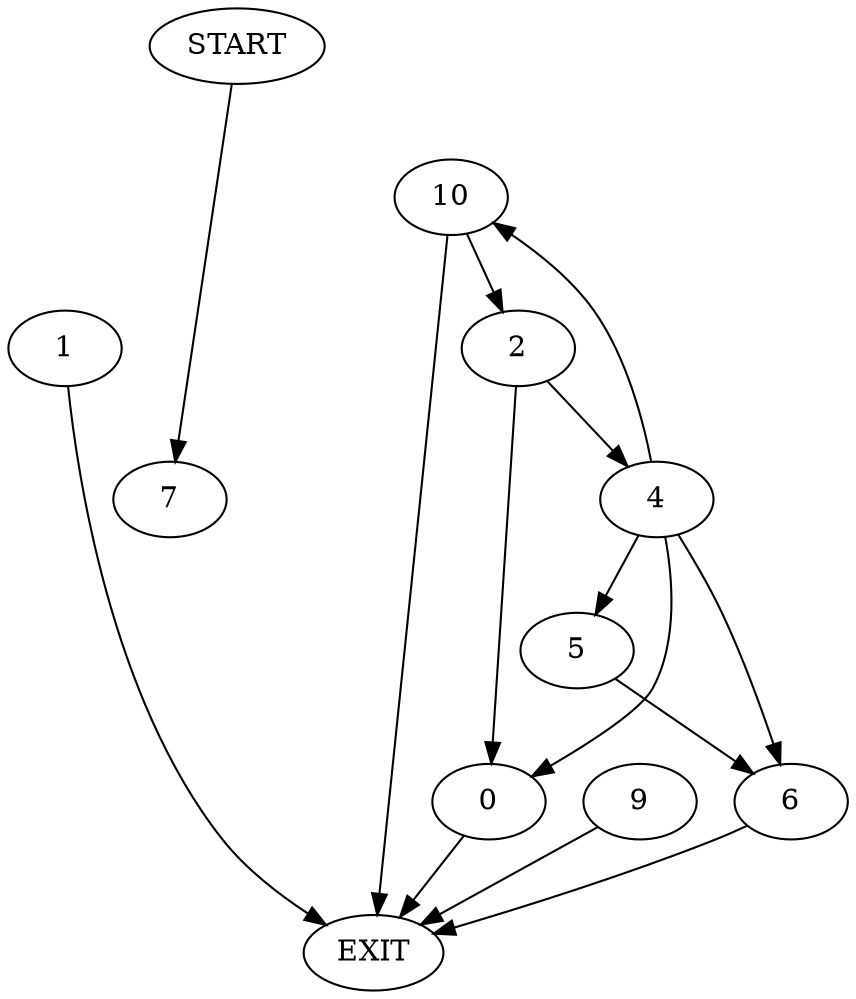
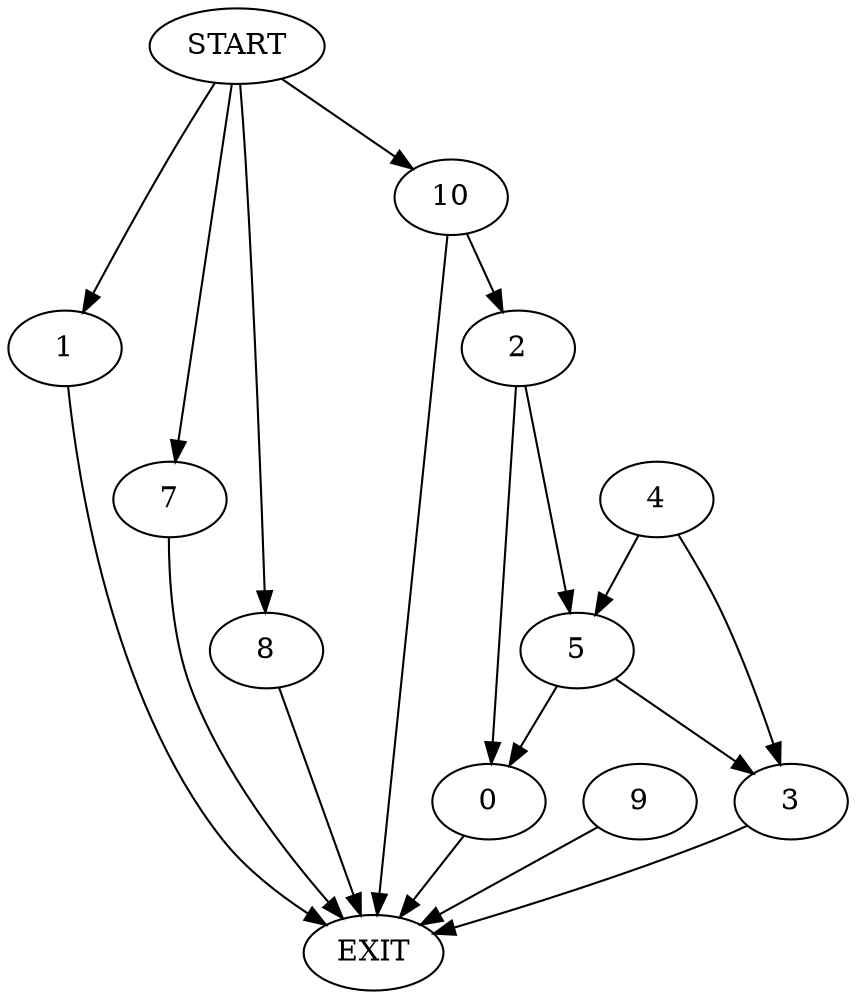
edge "START" -> "1": added
edge "4" -> "10": now "START" -> "10"
edge "2" -> "4": now "2" -> "5"
node "8": added
edge "4" -> "0": now "5" -> "0"
edge "7" -> "EXIT": added
node "6": label "6" -> "3"
